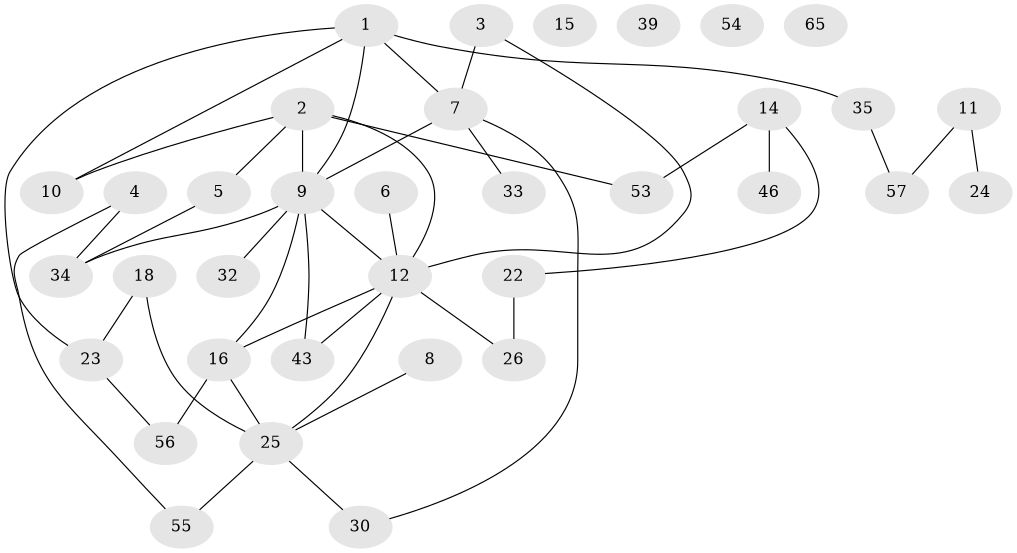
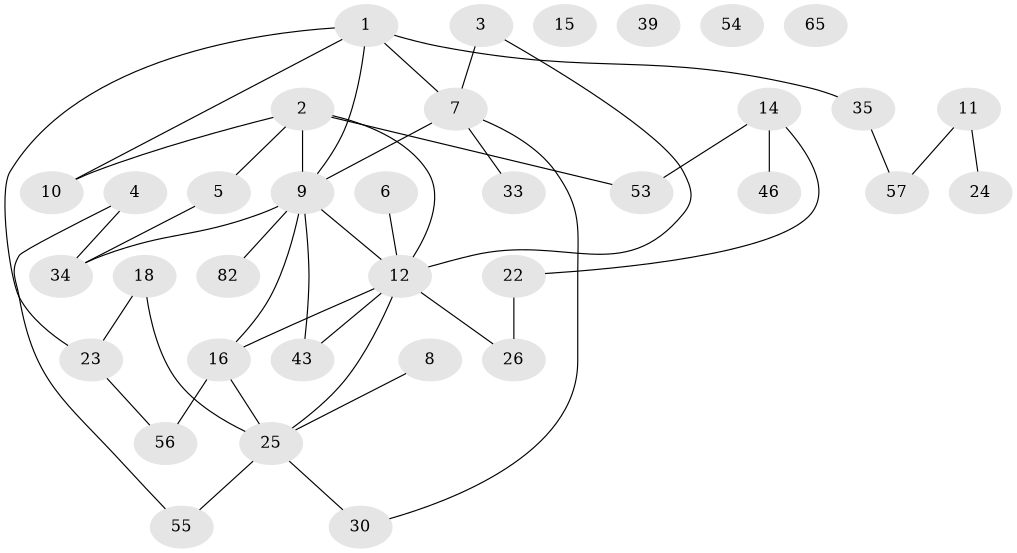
node "32": label "32" -> "82"
